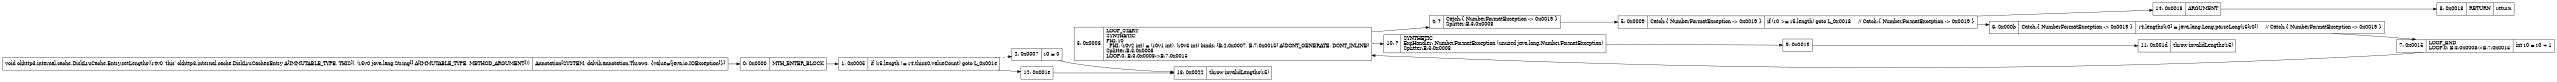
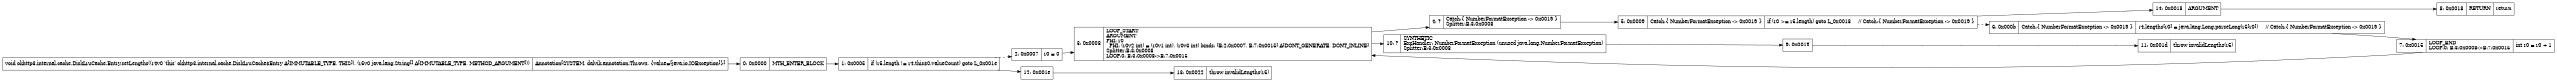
edge "5: 0x0009" -> "6: 0x000b": style solid -> dashed
node "3: 0x0008": text "SYNTHETIC" -> "ARGUMENT"
edge "2: 0x0007" -> "13: 0x0022": now "2: 0x0007" -> "3: 0x0008"
